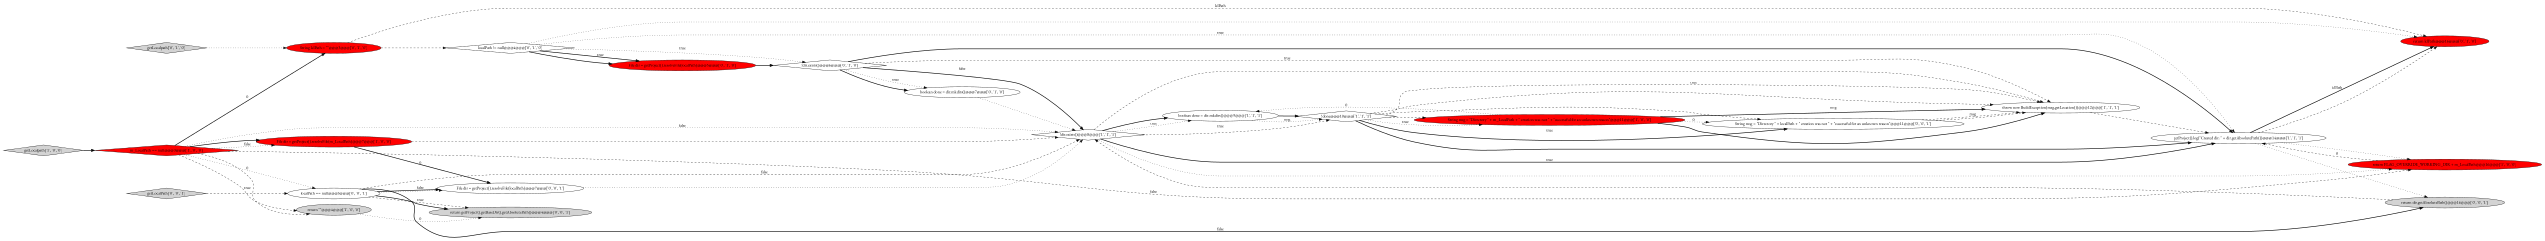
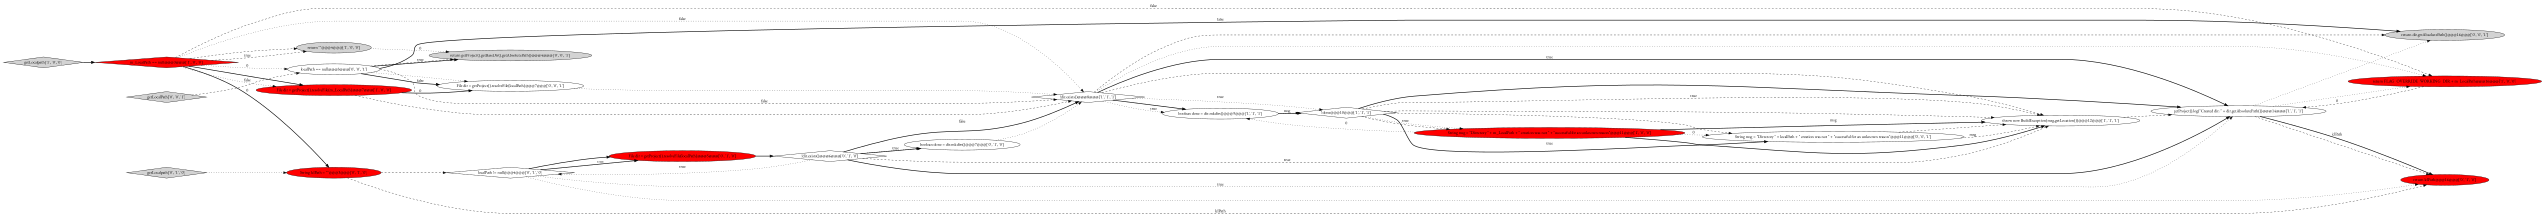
edge "localPath != null@@@4@@@['0', '1', '0']" -> "!dir.exists()@@@6@@@['0', '1', '0']": reversed
edge "!dir.exists()@@@8@@@['1', '1', '1']" -> "!done@@@10@@@['1', '1', '1']": style dashed -> dotted
edge "return dir.getAbsolutePath()@@@16@@@['0', '0', '1']" -> "!dir.exists()@@@8@@@['1', '1', '1']": reversed
